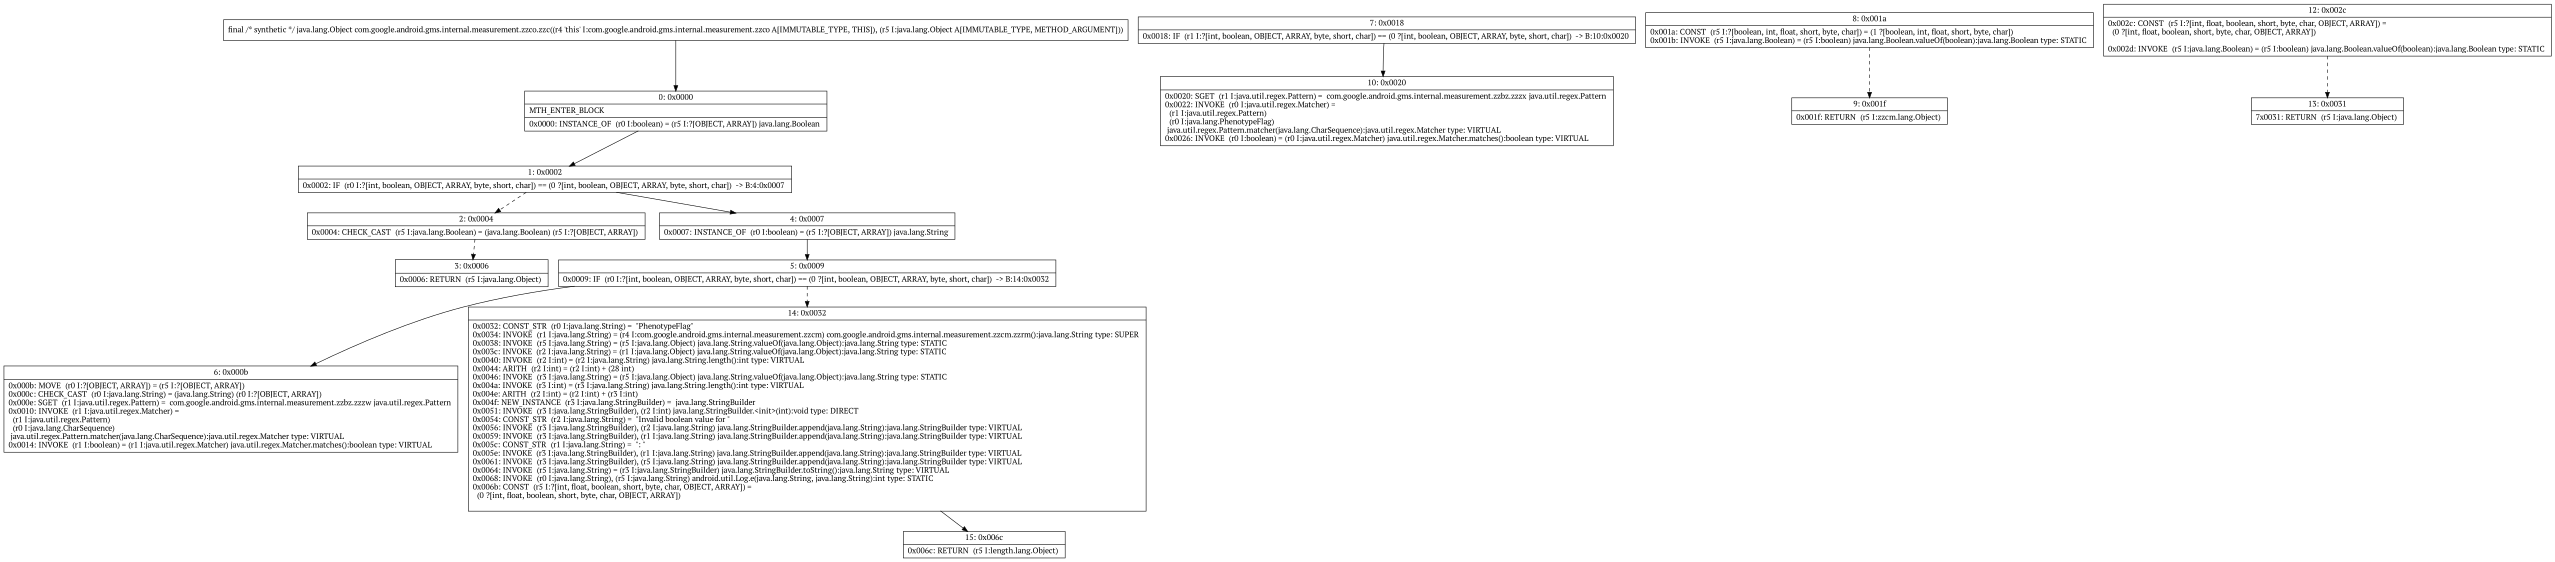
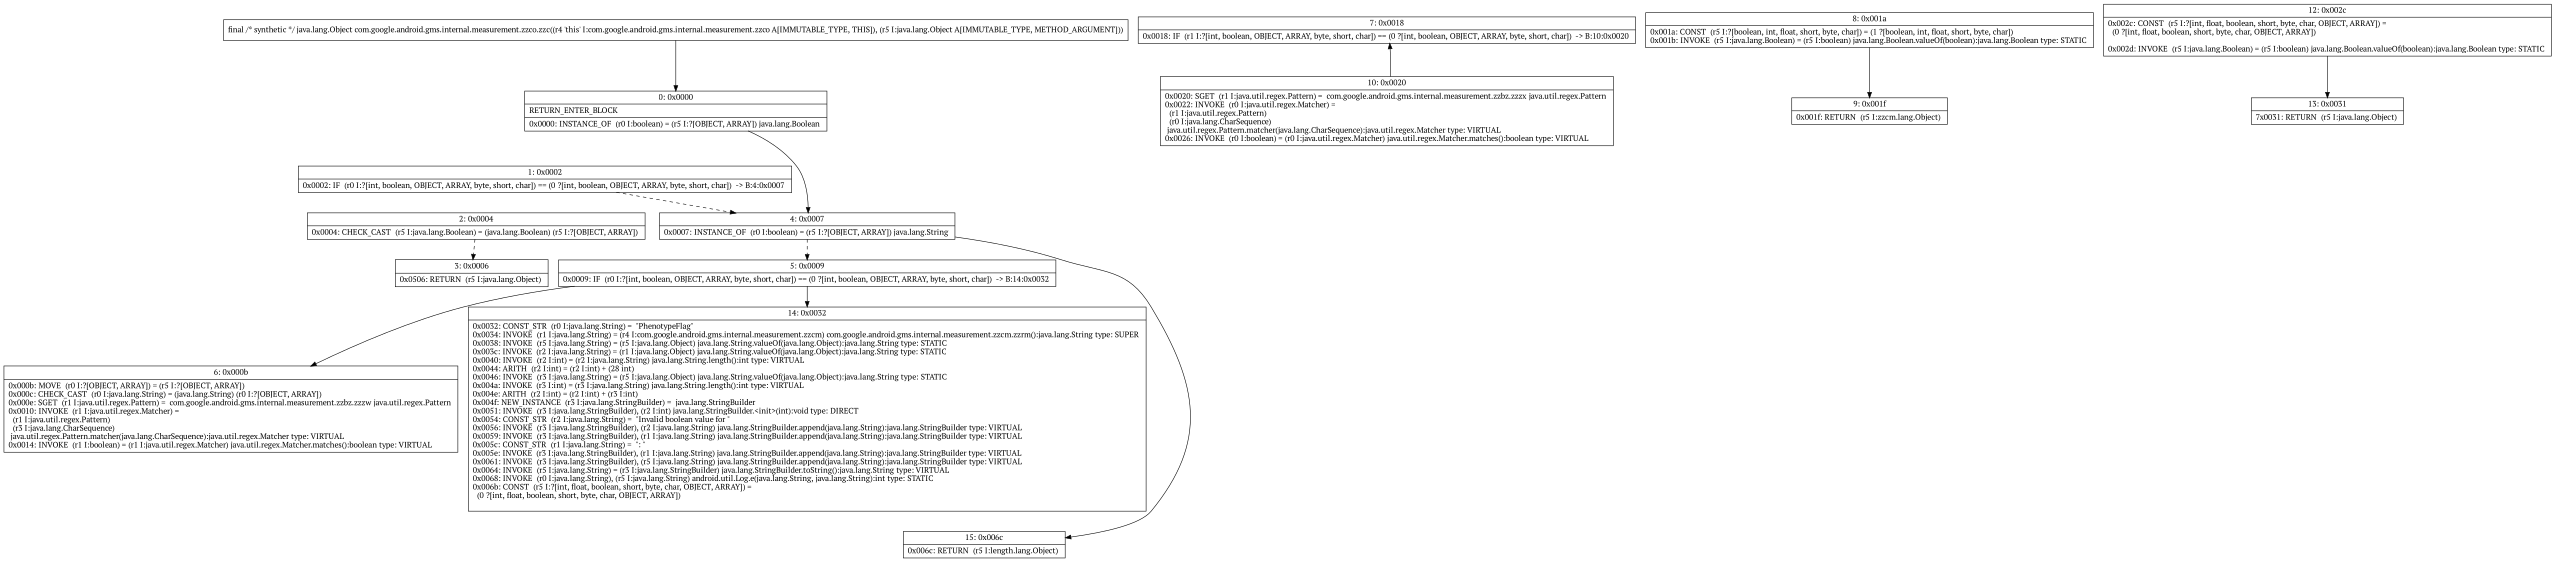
edge "7: 0x0018" -> "10: 0x0020": reversed
edge "8: 0x001a" -> "9: 0x001f": style dashed -> solid
edge "12: 0x002c" -> "13: 0x0031": style dashed -> solid
node "0: 0x0000": text "MTH_ENTER_BLOCK" -> "RETURN_ENTER_BLOCK"
node "10: 0x0020": text "(r0 I:java.lang.PhenotypeFlag)" -> "(r0 I:java.lang.CharSequence)"
edge "0: 0x0000" -> "1: 0x0002": now "0: 0x0000" -> "4: 0x0007"
edge "1: 0x0002" -> "2: 0x0004": removed
edge "1: 0x0002" -> "4: 0x0007": style solid -> dashed
edge "4: 0x0007" -> "5: 0x0009": style solid -> dashed
node "3: 0x0006": text "0x0006: RETURN  (r5 I:java.lang.Object)" -> "0x0506: RETURN  (r5 I:java.lang.Object)"
edge "5: 0x0009" -> "14: 0x0032": style dashed -> solid
node "6: 0x000b": text "(r0 I:java.lang.CharSequence)" -> "(r3 I:java.lang.CharSequence)"
edge "14: 0x0032" -> "15: 0x006c": now "4: 0x0007" -> "15: 0x006c"
